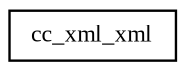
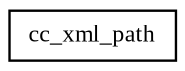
node "cc_xml_xml": label "cc_xml_xml" -> "cc_xml_path"
